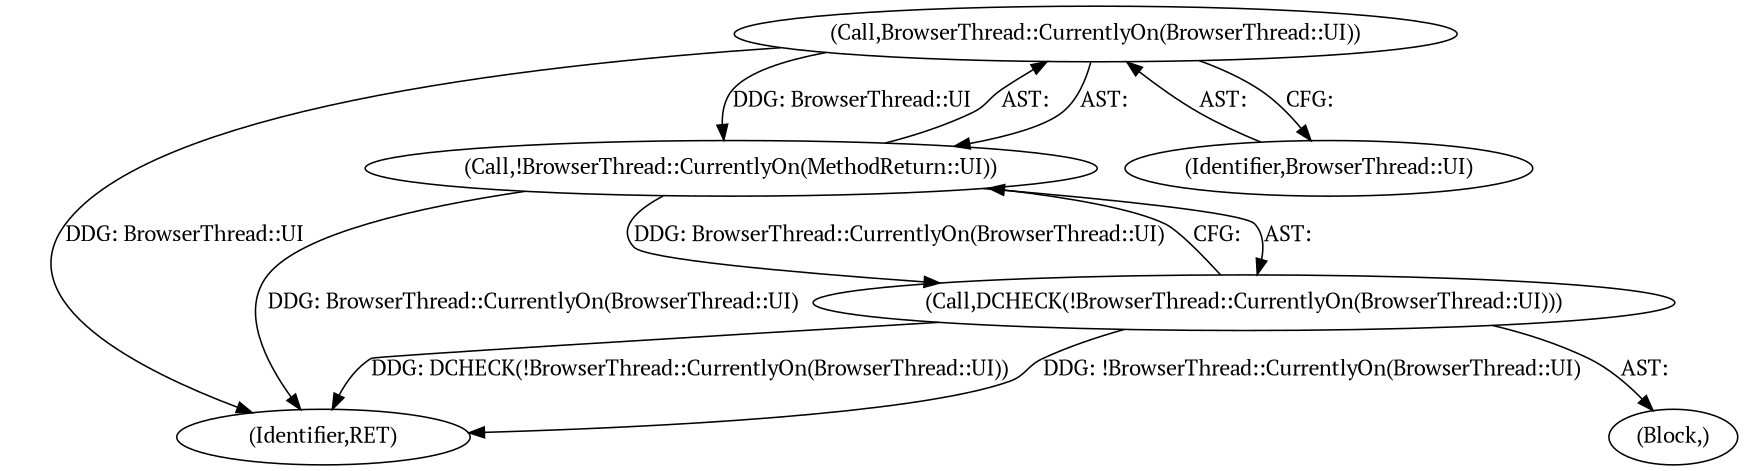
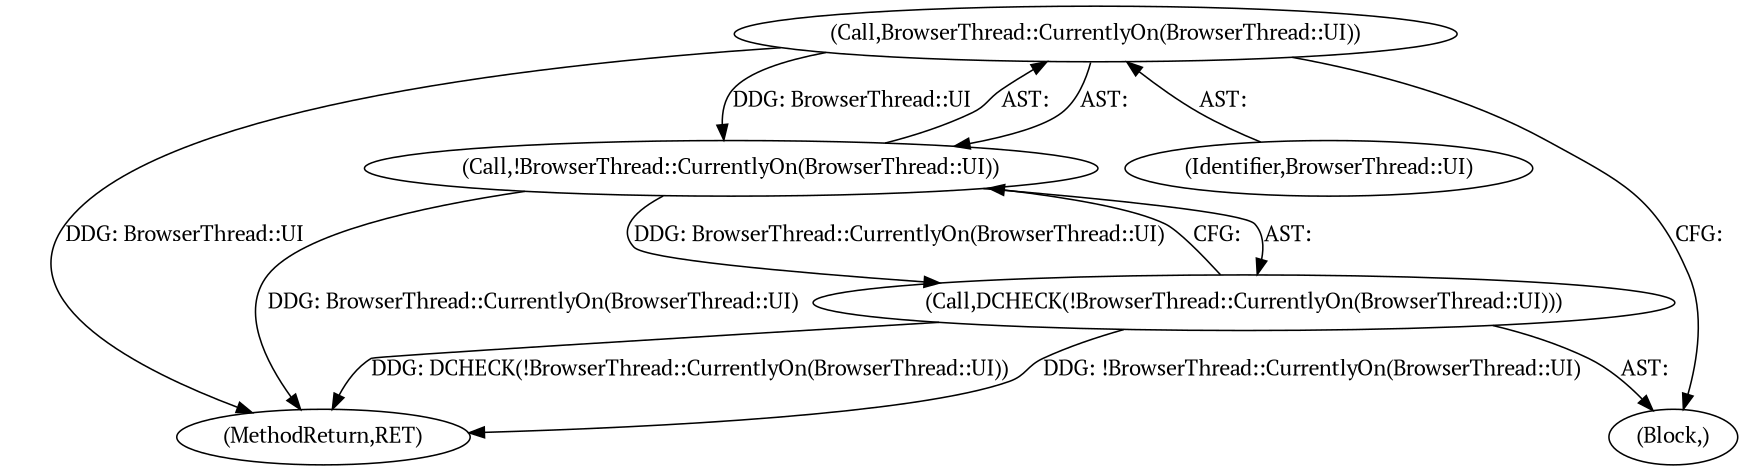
edge "(Call,BrowserThread::CurrentlyOn(BrowserThread::UI))" -> "(Identifier,BrowserThread::UI)": now "(Call,BrowserThread::CurrentlyOn(BrowserThread::UI))" -> "(Block,)"
node "(Call,!BrowserThread::CurrentlyOn(MethodReturn::UI))": label "(Call,!BrowserThread::CurrentlyOn(MethodReturn::UI))" -> "(Call,!BrowserThread::CurrentlyOn(BrowserThread::UI))"
node "(Identifier,RET)": label "(Identifier,RET)" -> "(MethodReturn,RET)"
